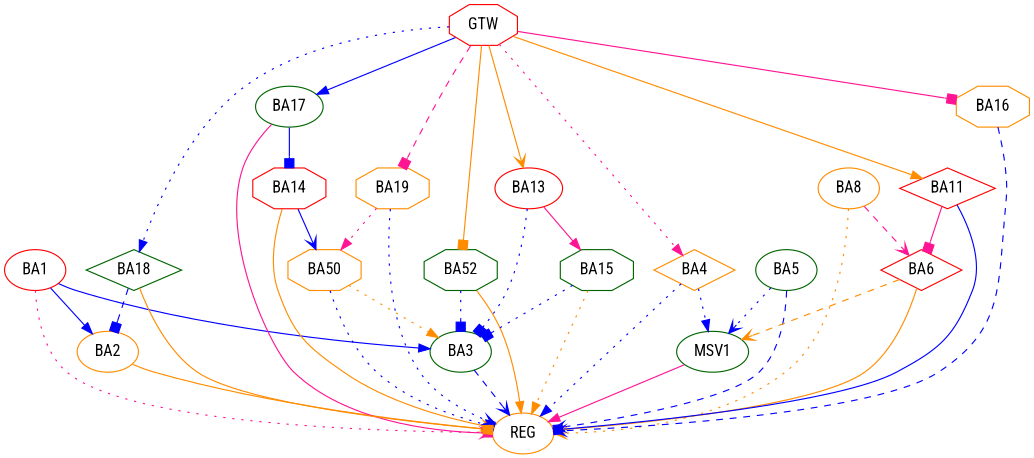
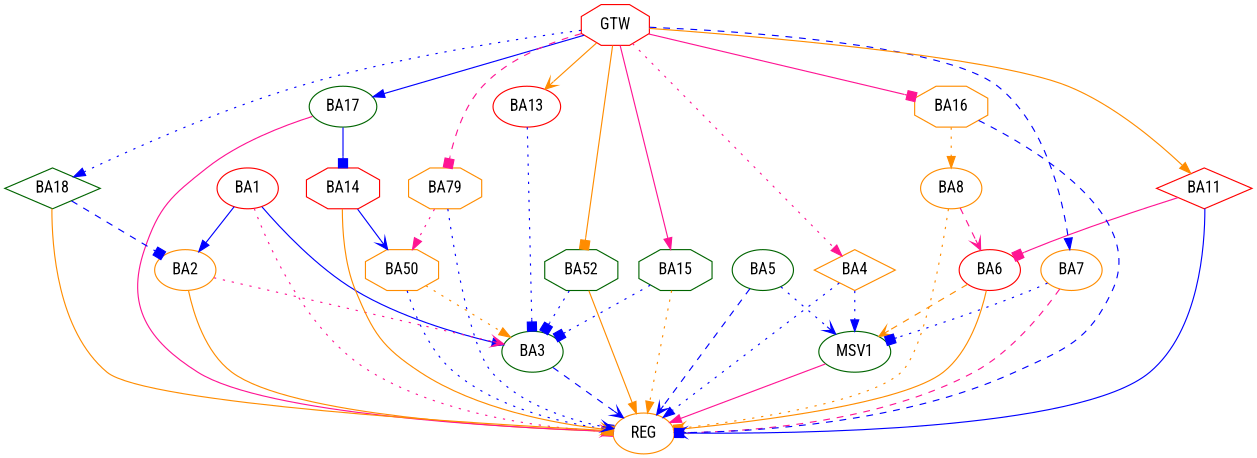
edge "BA16" -> "BA8": added
node "BA19": label "BA19" -> "BA79"
edge "BA13" -> "BA15": now "GTW" -> "BA15"
node "BA6": shape diamond -> ellipse
node "BA7": added
edge "BA2" -> "BA3": added
